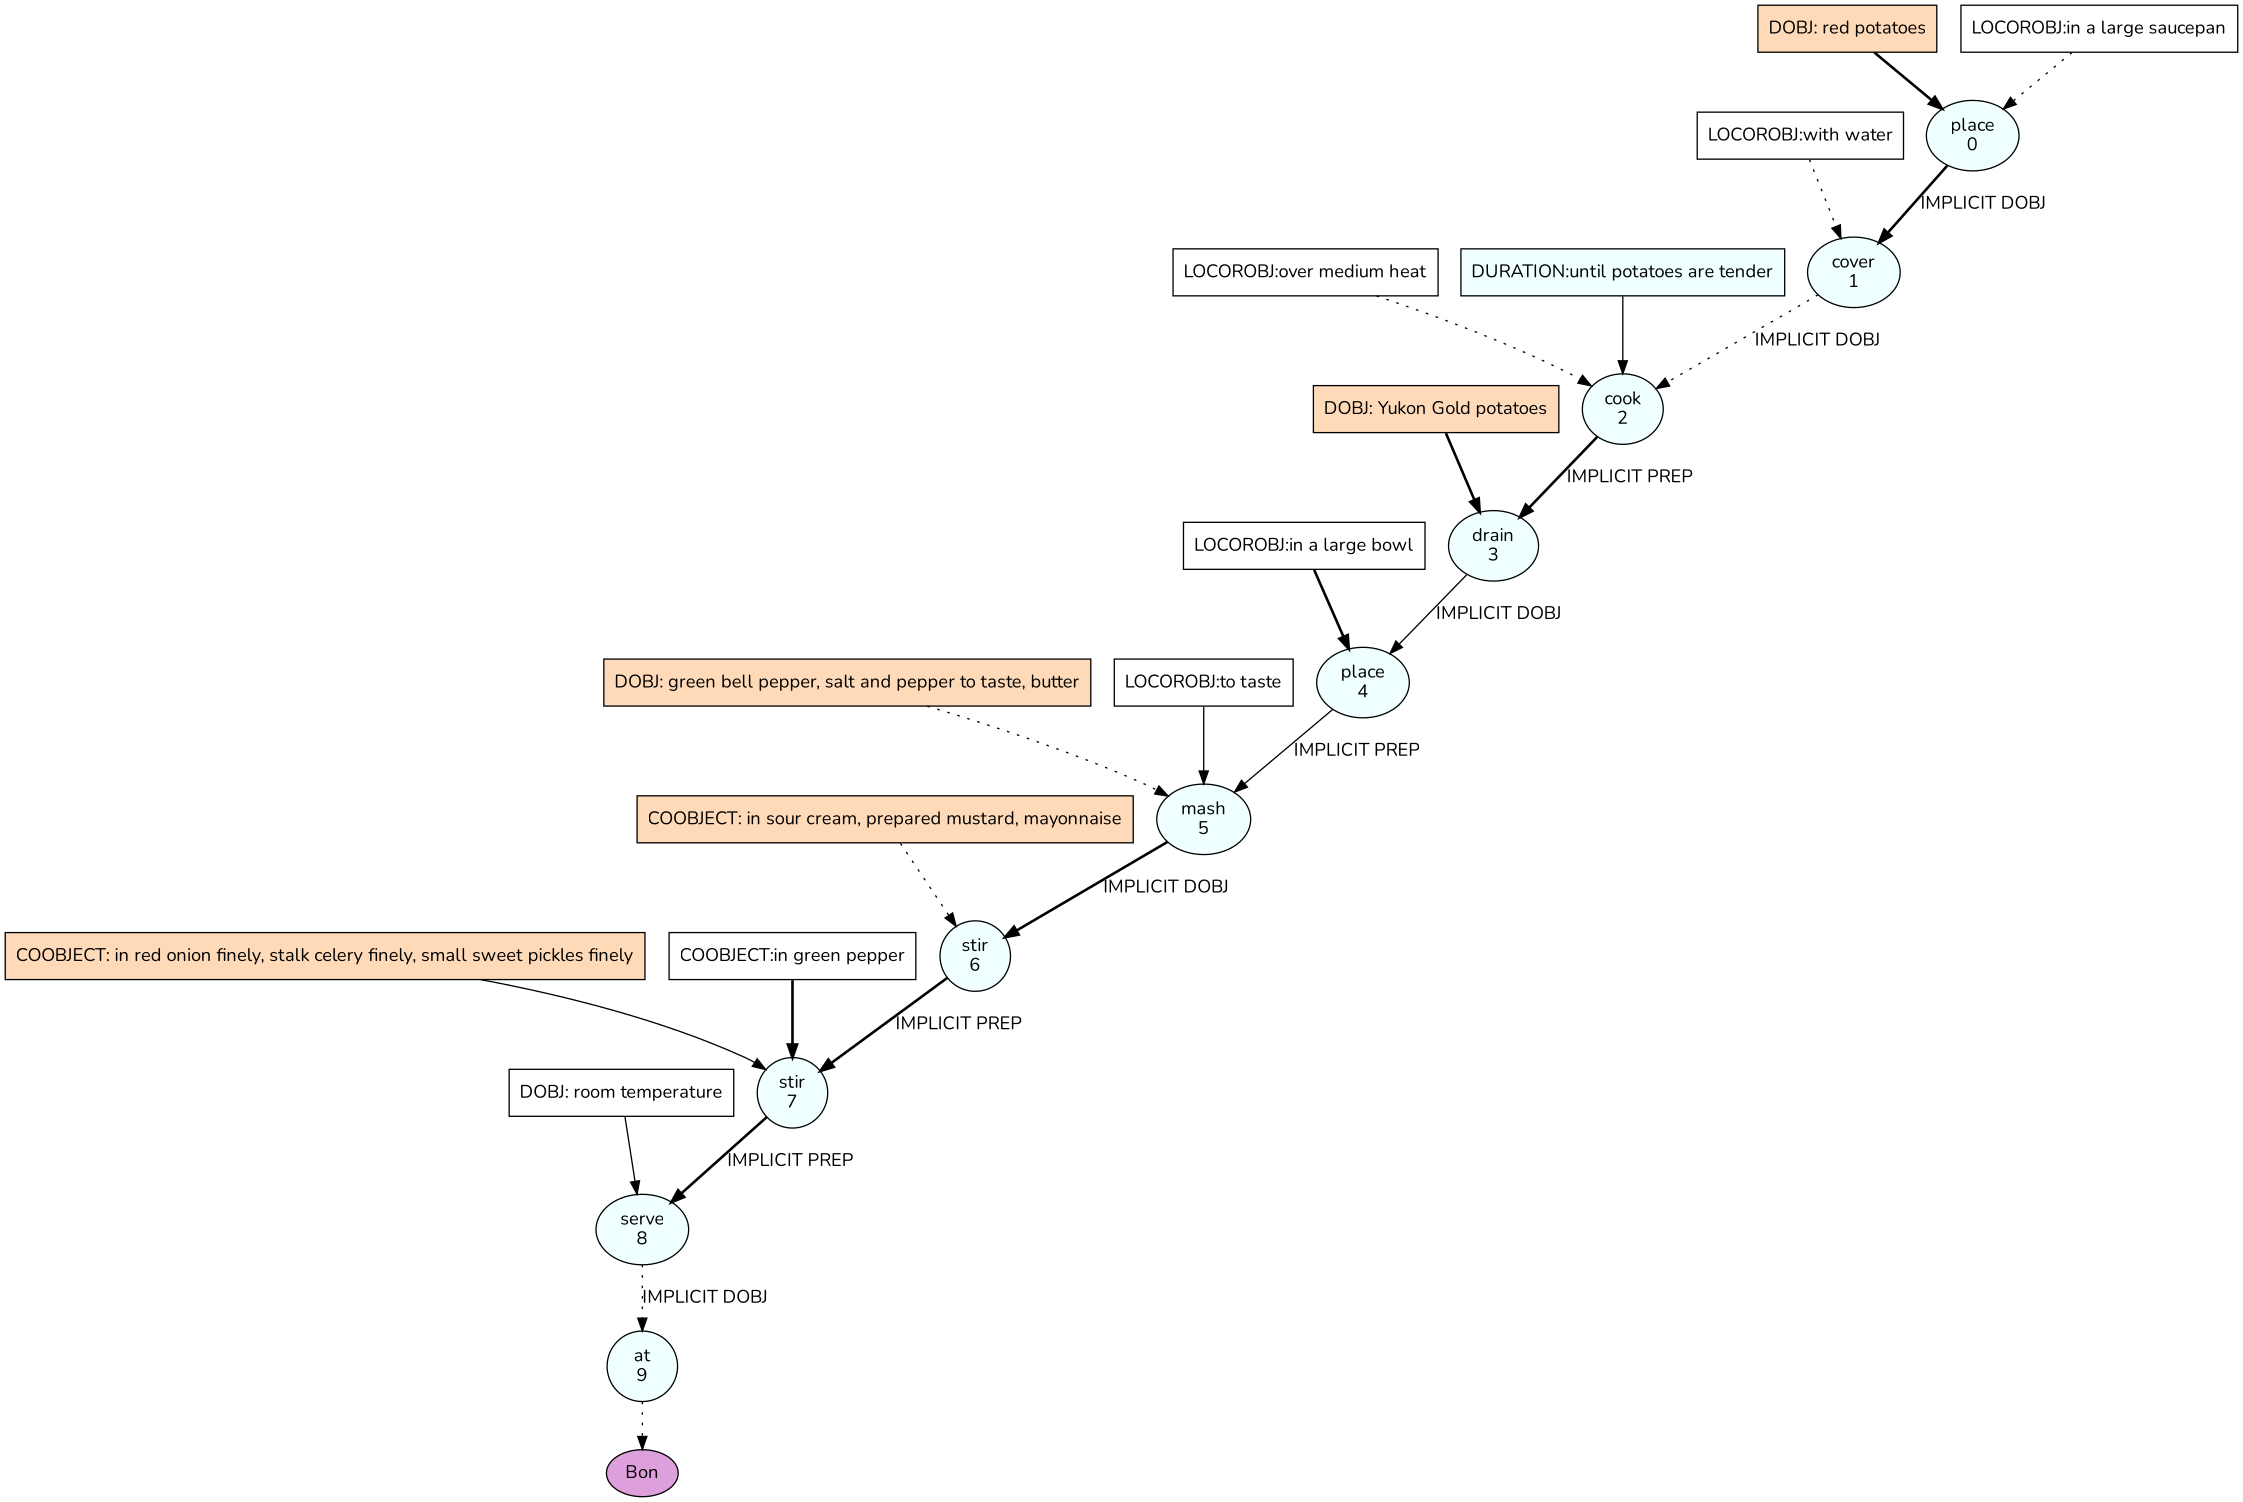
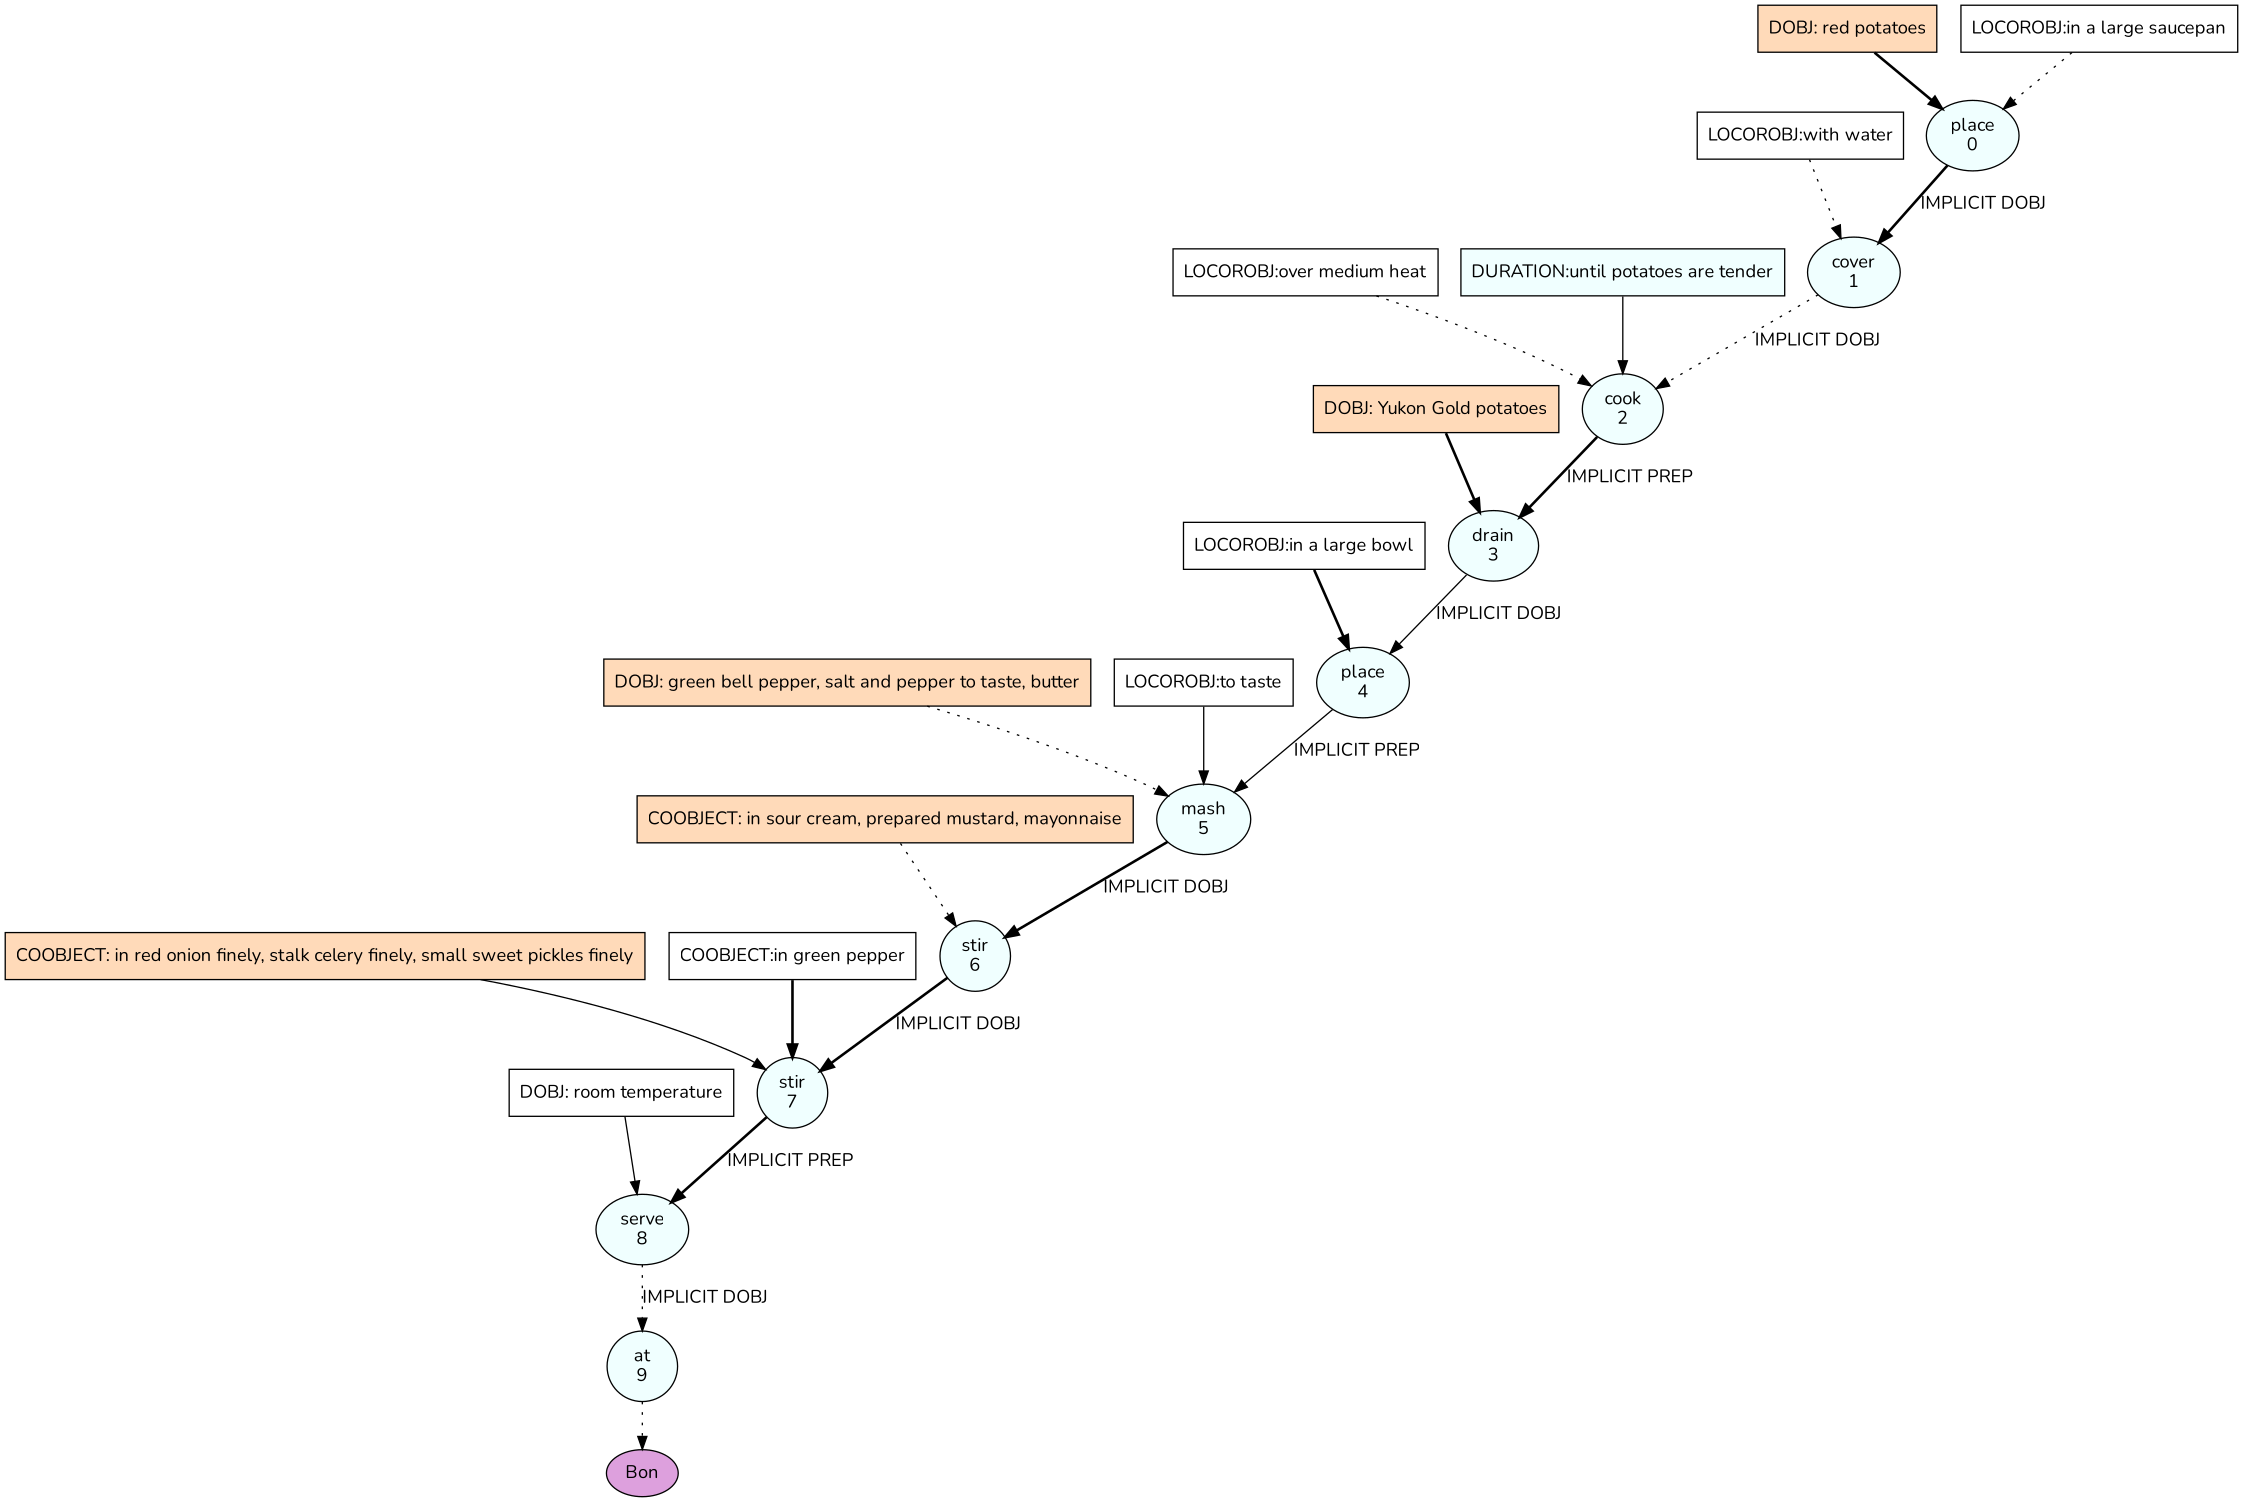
edge "stir 6" -> "stir 7": label "IMPLICIT PREP" -> "IMPLICIT DOBJ"
